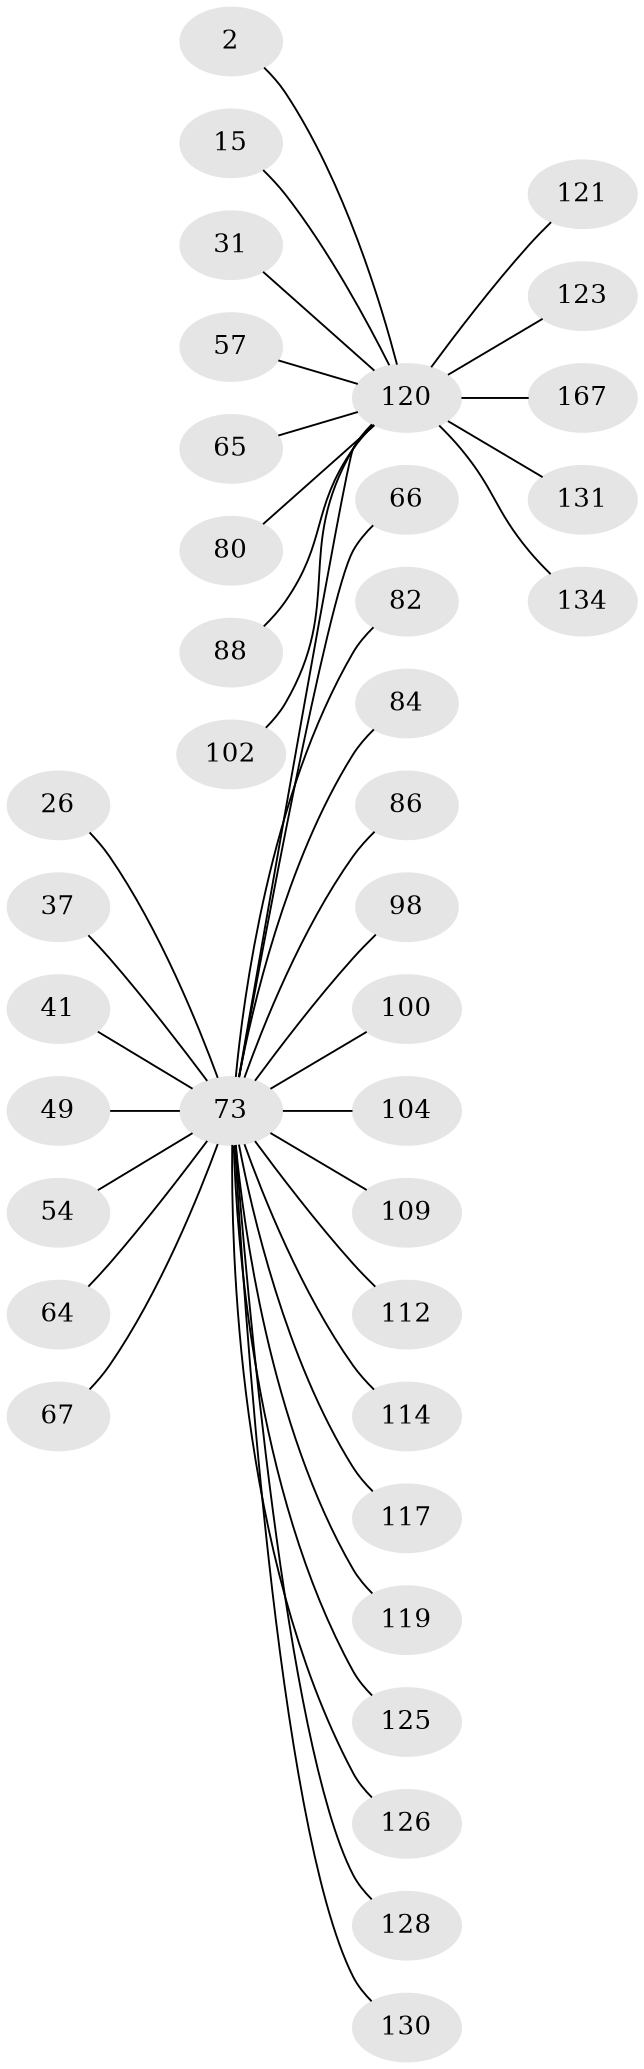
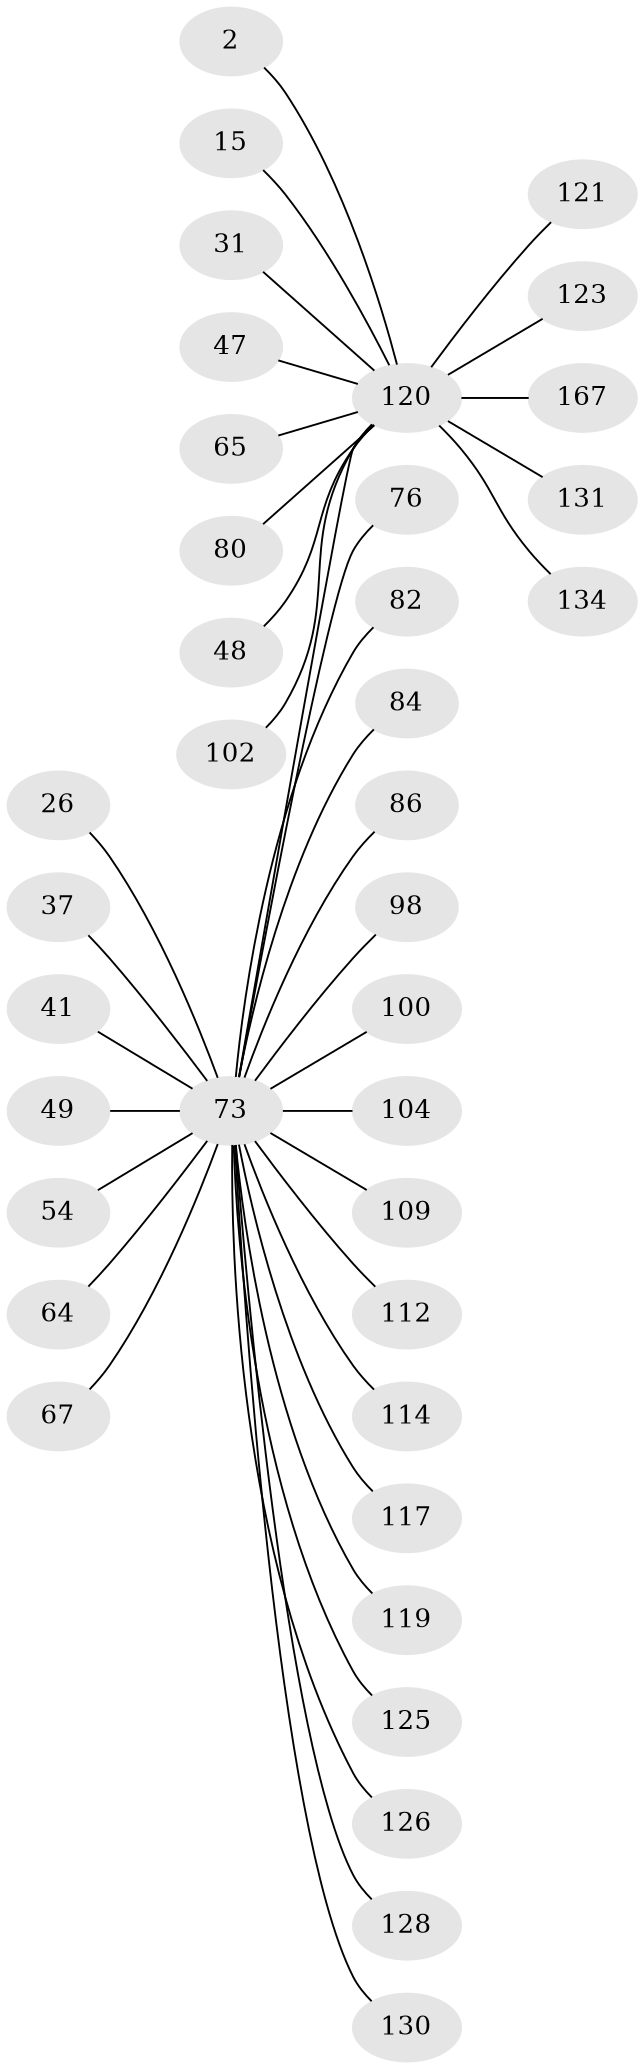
node "57": label "57" -> "47"
node "66": label "66" -> "76"
node "88": label "88" -> "48"
